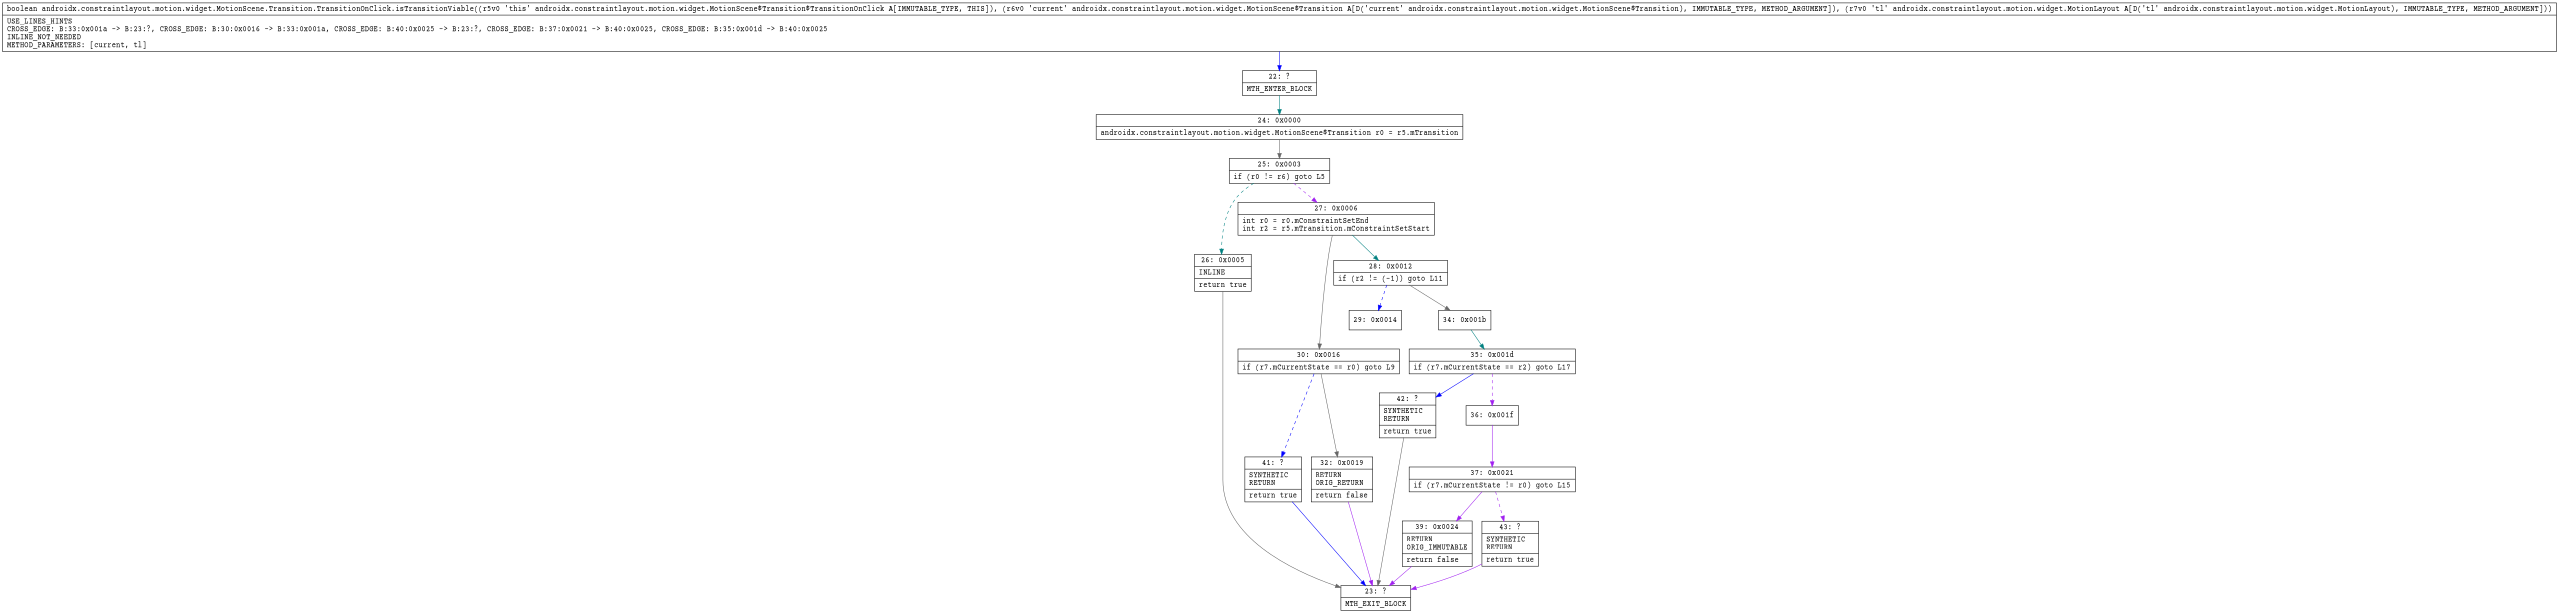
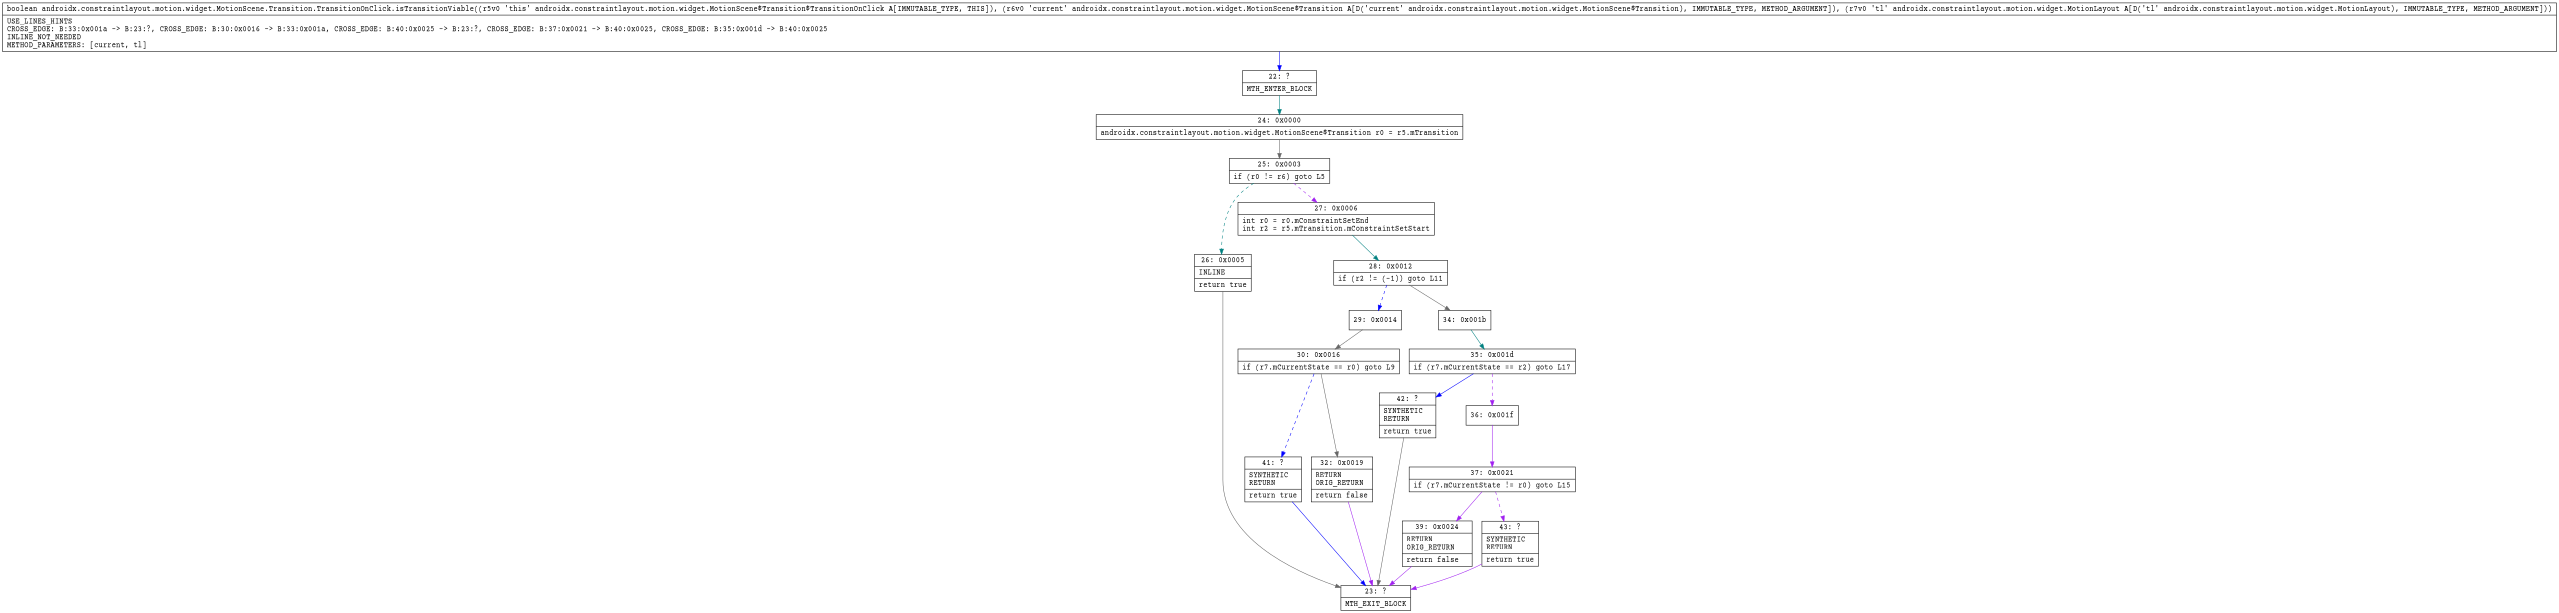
edge "27: 0x0006" -> "30: 0x0016": now "29: 0x0014" -> "30: 0x0016"
node "39: 0x0024": text "ORIG_IMMUTABLE" -> "ORIG_RETURN"
